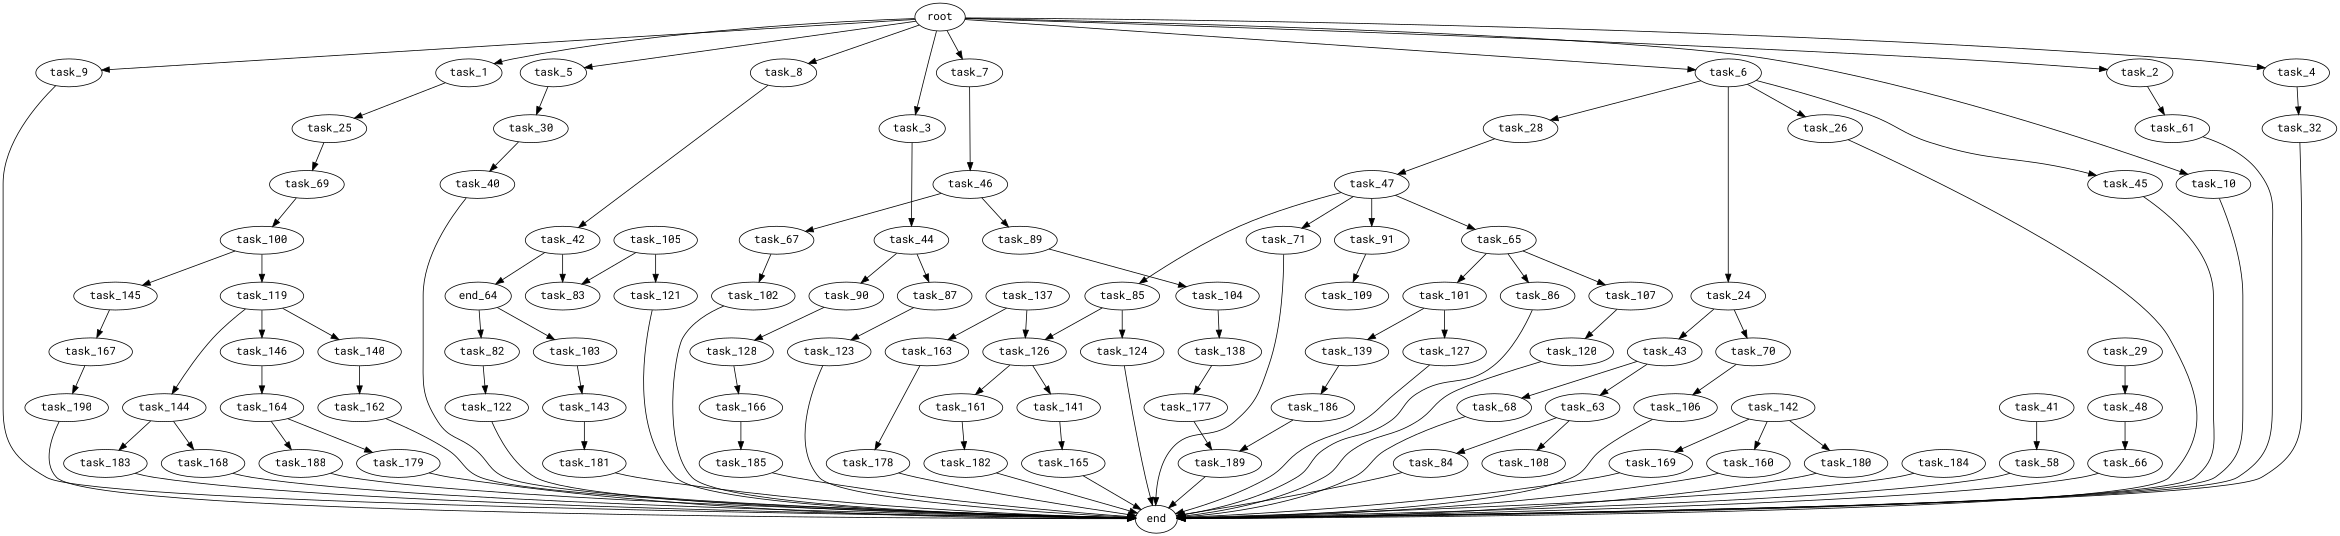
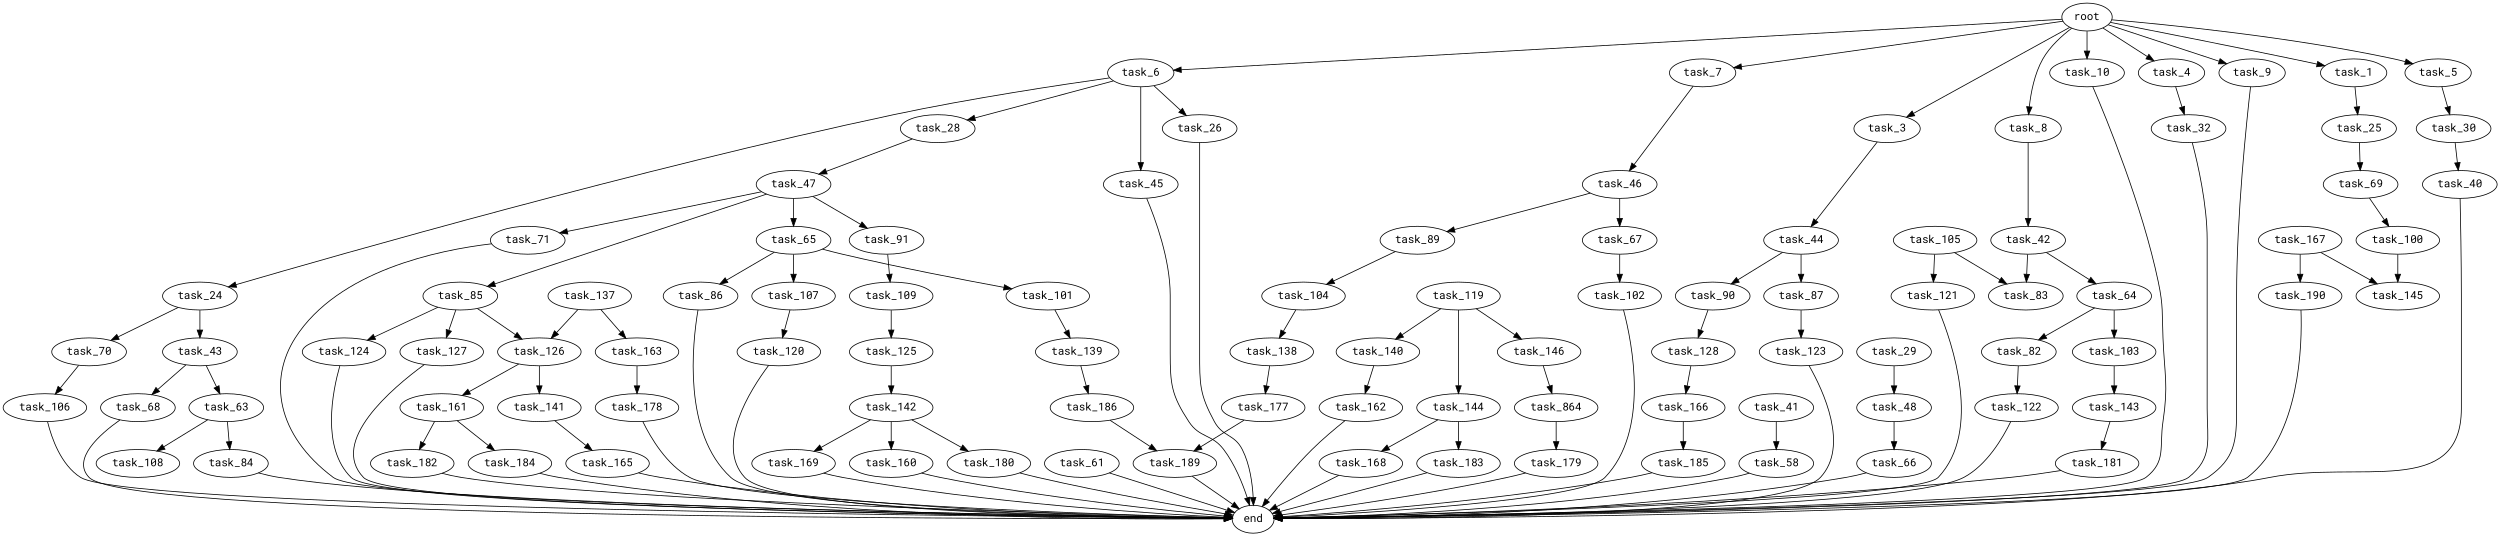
node "task_2": removed
edge "task_100" -> "task_119": removed
node "end_64": label "end_64" -> "task_64"
edge "task_145" -> "task_167": reversed
edge "task_101" -> "task_127": now "task_85" -> "task_127"
node "task_125": added
node "task_164": label "task_164" -> "task_864"
edge "task_161" -> "task_184": added
node "task_188": removed
